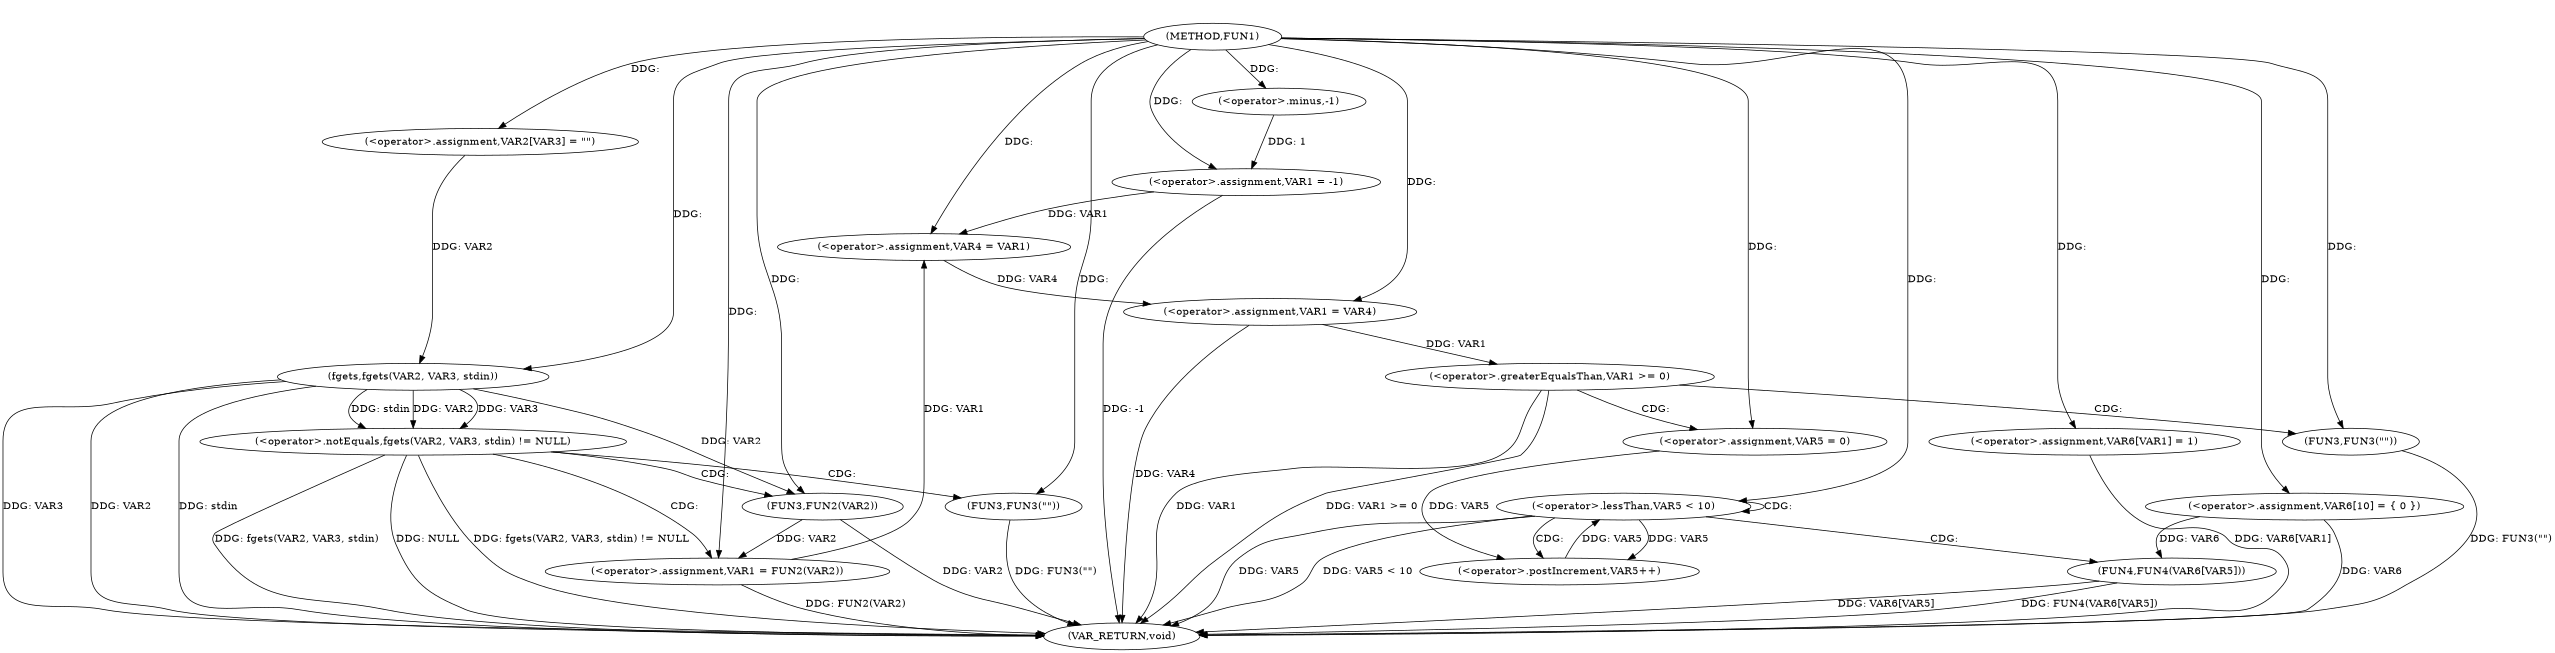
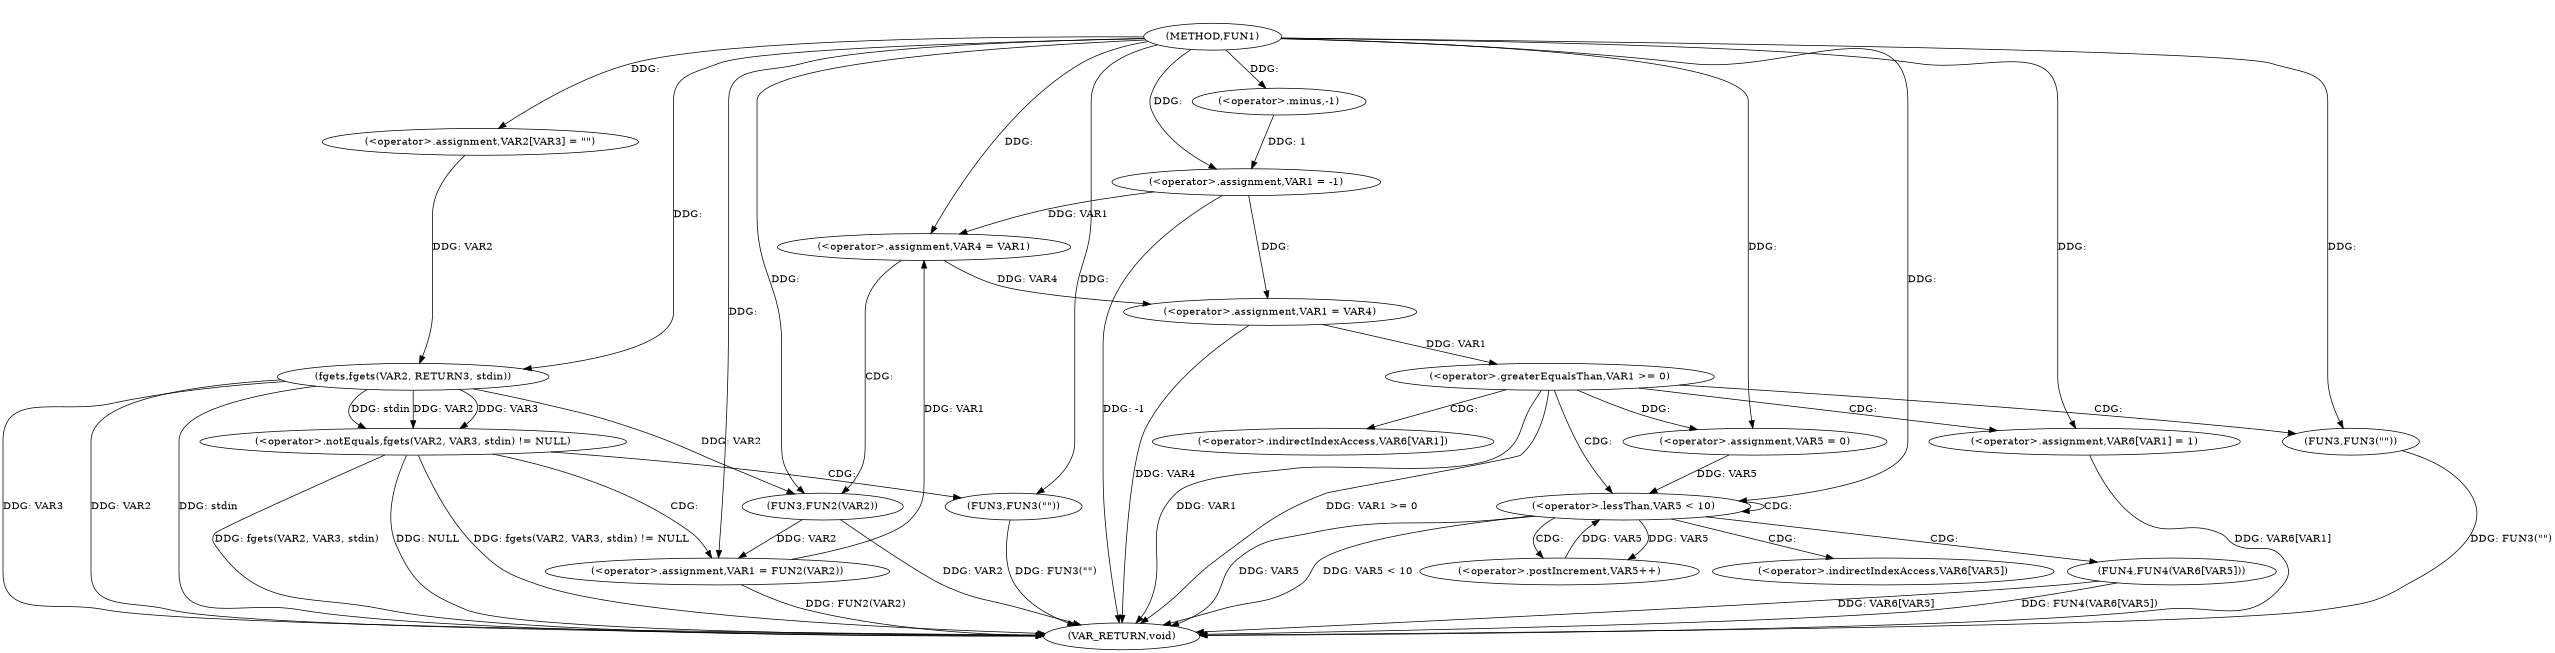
edge "(METHOD,FUN1)" -> "(<operator>.assignment,VAR1 = VAR4)": now "(<operator>.assignment,VAR1 = -1)" -> "(<operator>.assignment,VAR1 = VAR4)"
node "(fgets,fgets(VAR2, VAR3, stdin))": label "(fgets,fgets(VAR2, VAR3, stdin))" -> "(fgets,fgets(VAR2, RETURN3, stdin))"
edge "(<operator>.greaterEqualsThan,VAR1 >= 0)" -> "(<operator>.assignment,VAR5 = 0)": label "CDG: " -> "DDG: "
edge "(<operator>.greaterEqualsThan,VAR1 >= 0)" -> "(<operator>.assignment,VAR6[VAR1] = 1)": added, label "CDG:"
edge "(<operator>.greaterEqualsThan,VAR1 >= 0)" -> "(<operator>.lessThan,VAR5 < 10)": added, label "CDG:"
node "(<operator>.indirectIndexAccess,VAR6[VAR1])": added
edge "(<operator>.notEquals,fgets(VAR2, VAR3, stdin) != NULL)" -> "(FUN3,FUN2(VAR2))": now "(<operator>.assignment,VAR4 = VAR1)" -> "(FUN3,FUN2(VAR2))"
edge "(<operator>.assignment,VAR5 = 0)" -> "(<operator>.postIncrement,VAR5++)": now "(<operator>.assignment,VAR5 = 0)" -> "(<operator>.lessThan,VAR5 < 10)"
node "(<operator>.assignment,VAR6[10] = { 0 })": removed
node "(<operator>.indirectIndexAccess,VAR6[VAR5])": added
